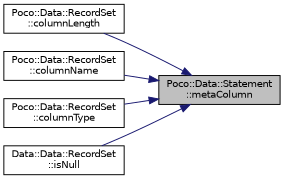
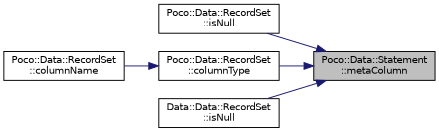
node "Poco::Data::RecordSet ::columnLength": label "Poco::Data::RecordSet ::columnLength" -> "Poco::Data::RecordSet ::isNull"
edge "Poco::Data::RecordSet ::columnName" -> "Poco::Data::Statement ::metaColumn": now "Poco::Data::RecordSet ::columnName" -> "Poco::Data::RecordSet ::columnType"
